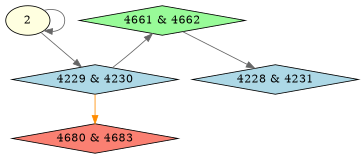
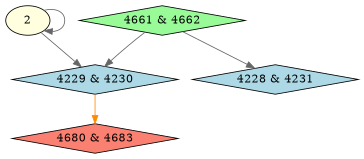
edge "4229 & 4230" -> "4661 & 4662": reversed
